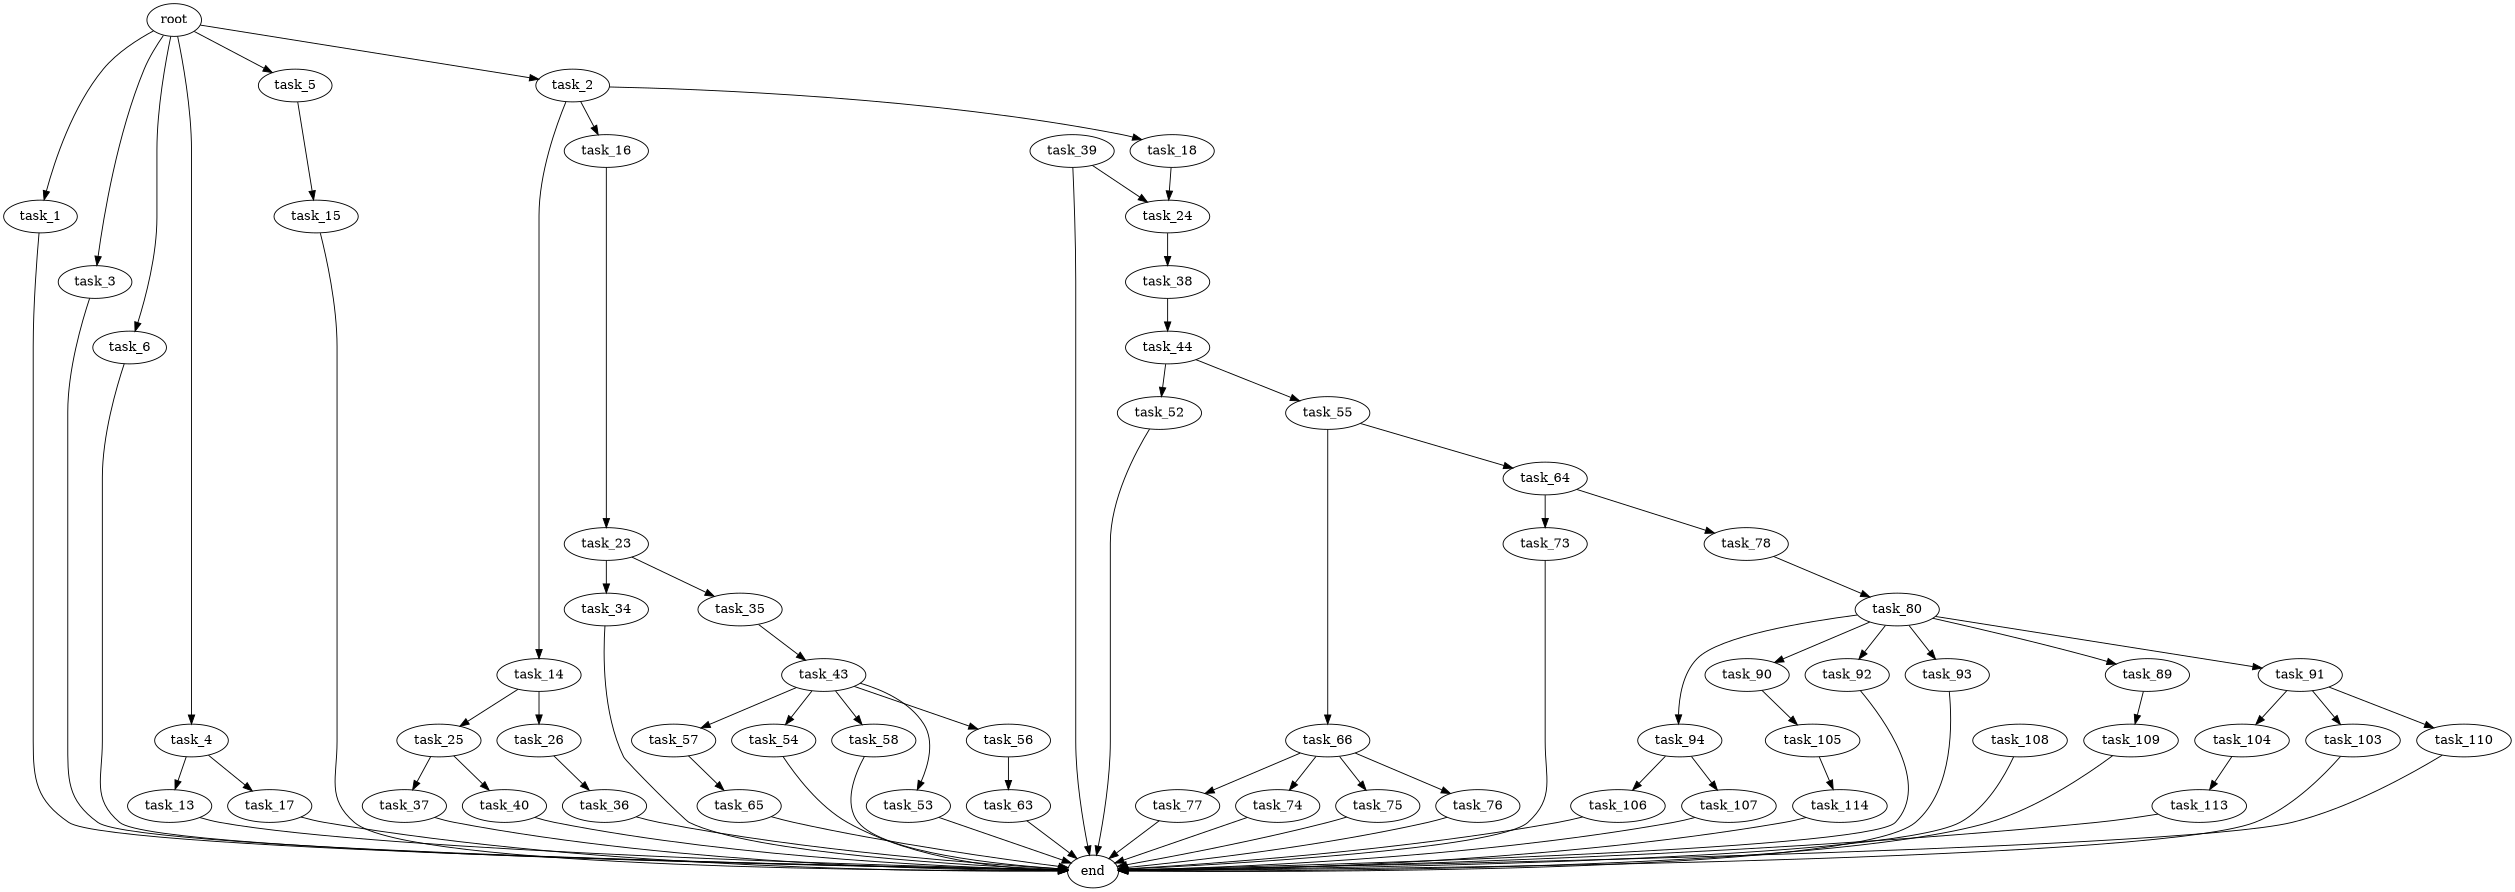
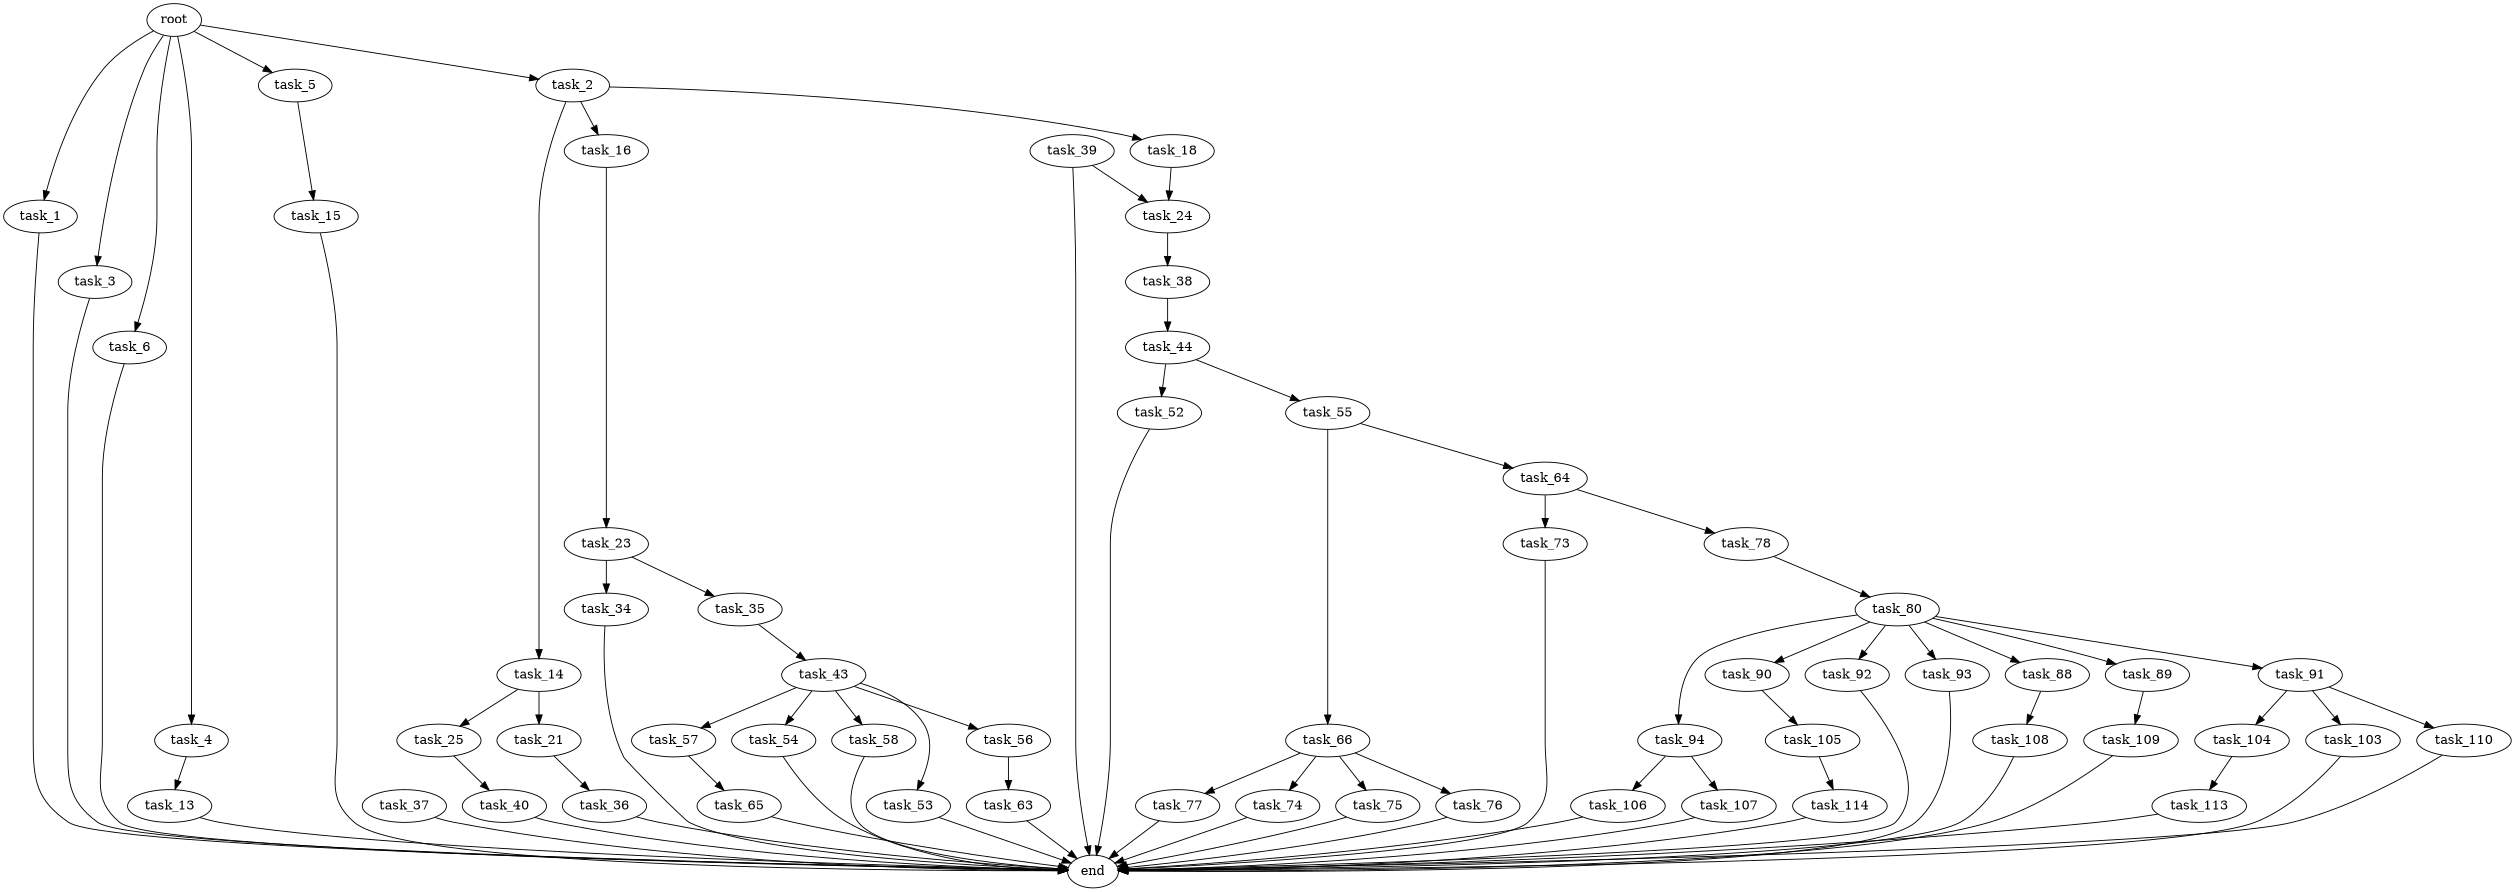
node "task_88": added
node "task_26": label "task_26" -> "task_21"
edge "task_25" -> "task_37": removed
node "task_17": removed
